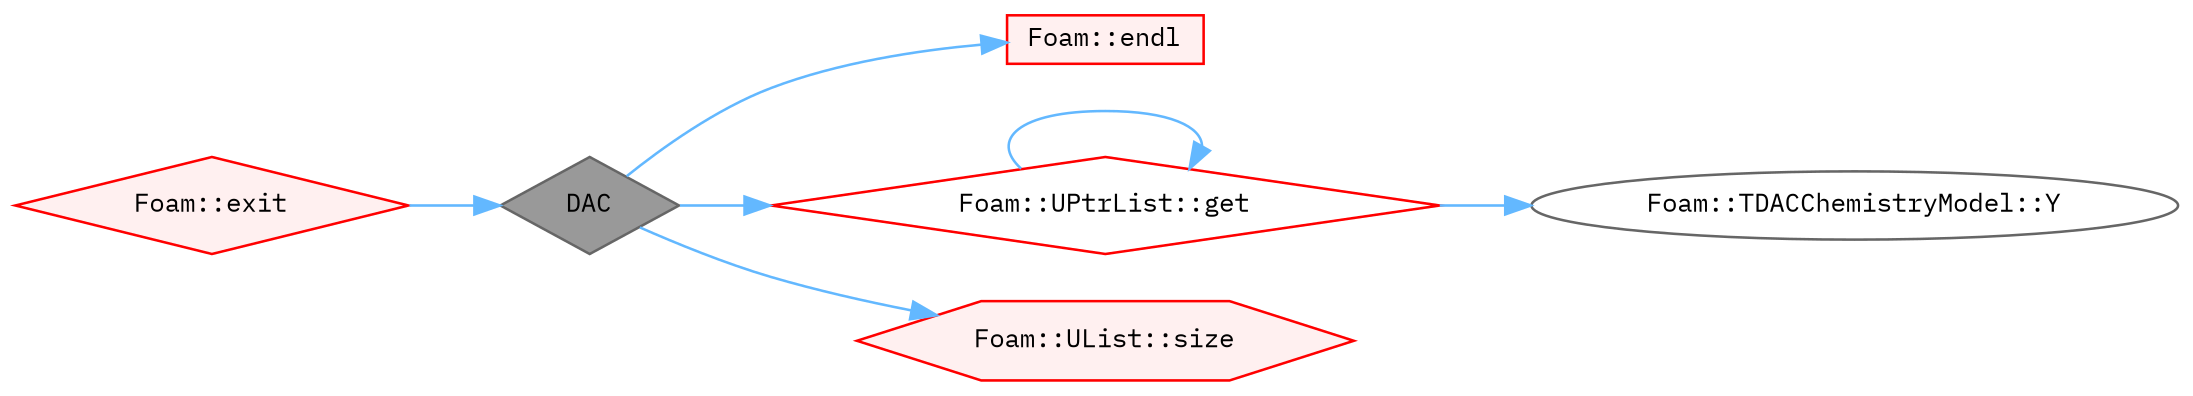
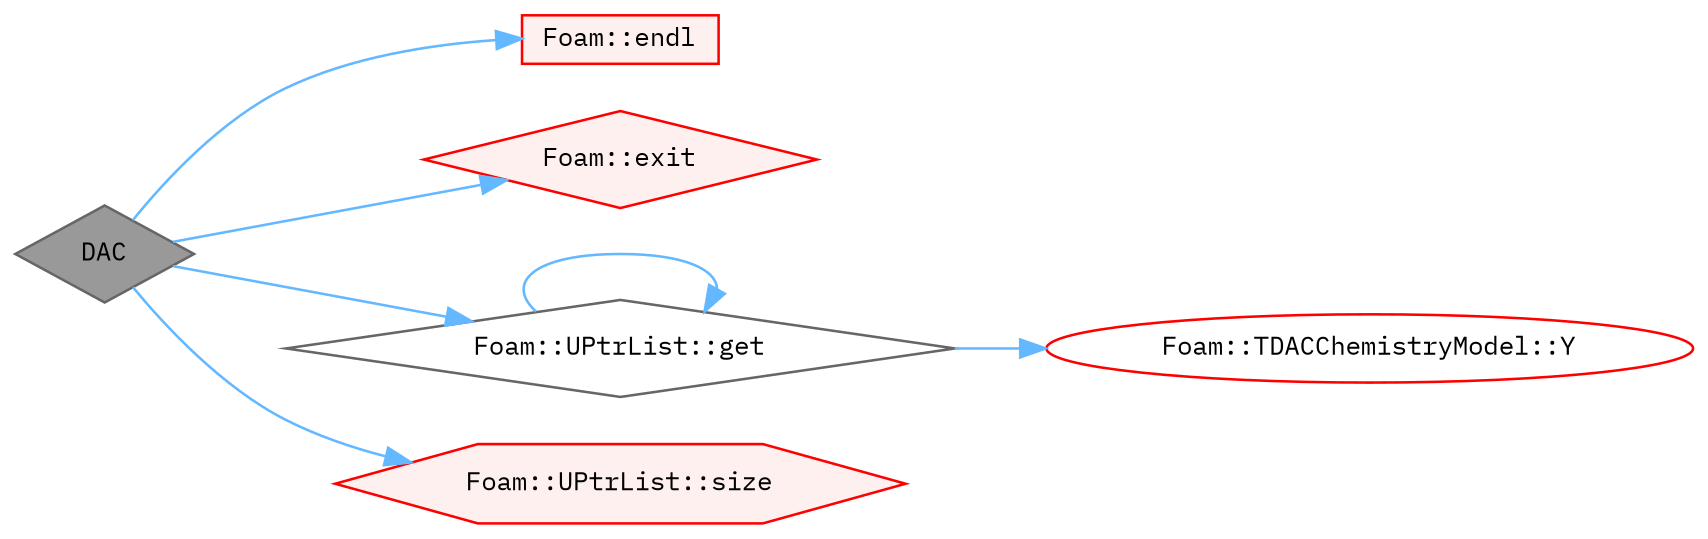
edge "Foam::exit" -> "DAC": reversed
node "Foam::UPtrList::get": color red -> grey40
node "Foam::TDACChemistryModel::Y": color grey40 -> red
node "Foam::UList::size": label "Foam::UList::size" -> "Foam::UPtrList::size"
